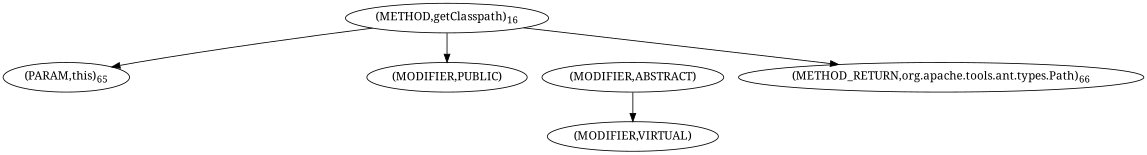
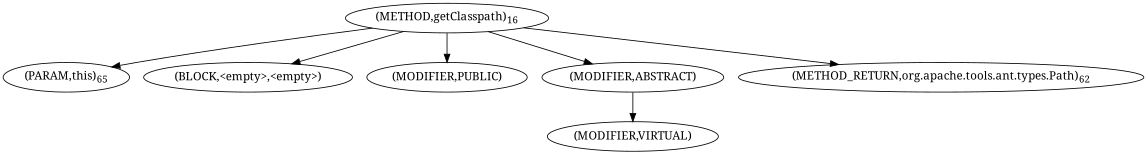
edge "(METHOD,getClasspath)" -> "(MODIFIER,ABSTRACT)": added
node "(METHOD_RETURN,org.apache.tools.ant.types.Path)": text "66" -> "62"
node "(BLOCK,<empty>,<empty>)": added
